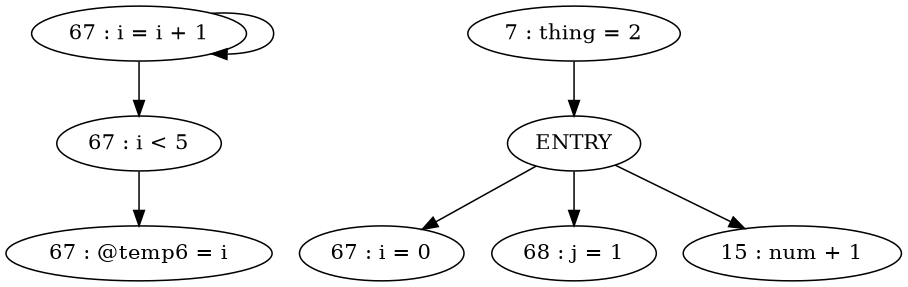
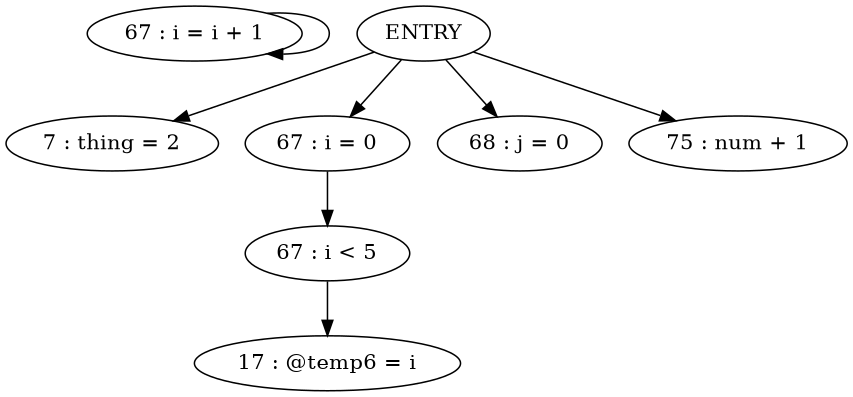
edge "67 : i = i + 1" -> "67 : i < 5": now "67 : i = 0" -> "67 : i < 5"
edge "7 : thing = 2" -> "ENTRY": reversed
node "67 : @temp6 = i": label "67 : @temp6 = i" -> "17 : @temp6 = i"
node "68 : j = 1": label "68 : j = 1" -> "68 : j = 0"
node "15 : num + 1": label "15 : num + 1" -> "75 : num + 1"
